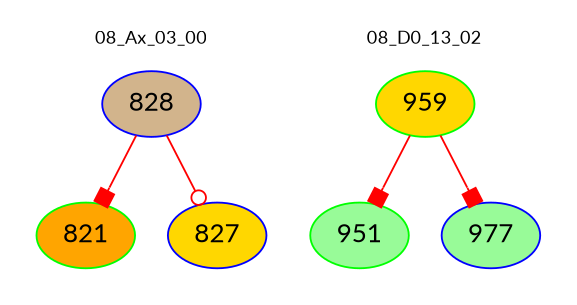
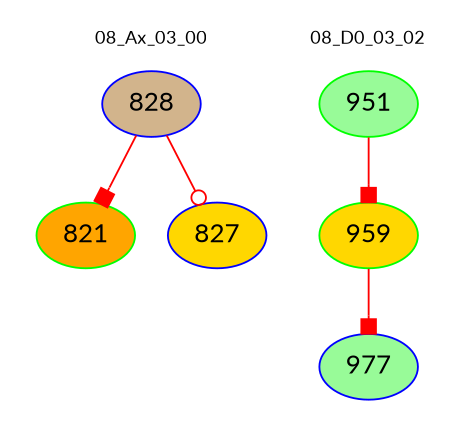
cluster "08_D0_13_02": label "08_D0_13_02" -> "08_D0_03_02"
edge "959" -> "951": reversed
